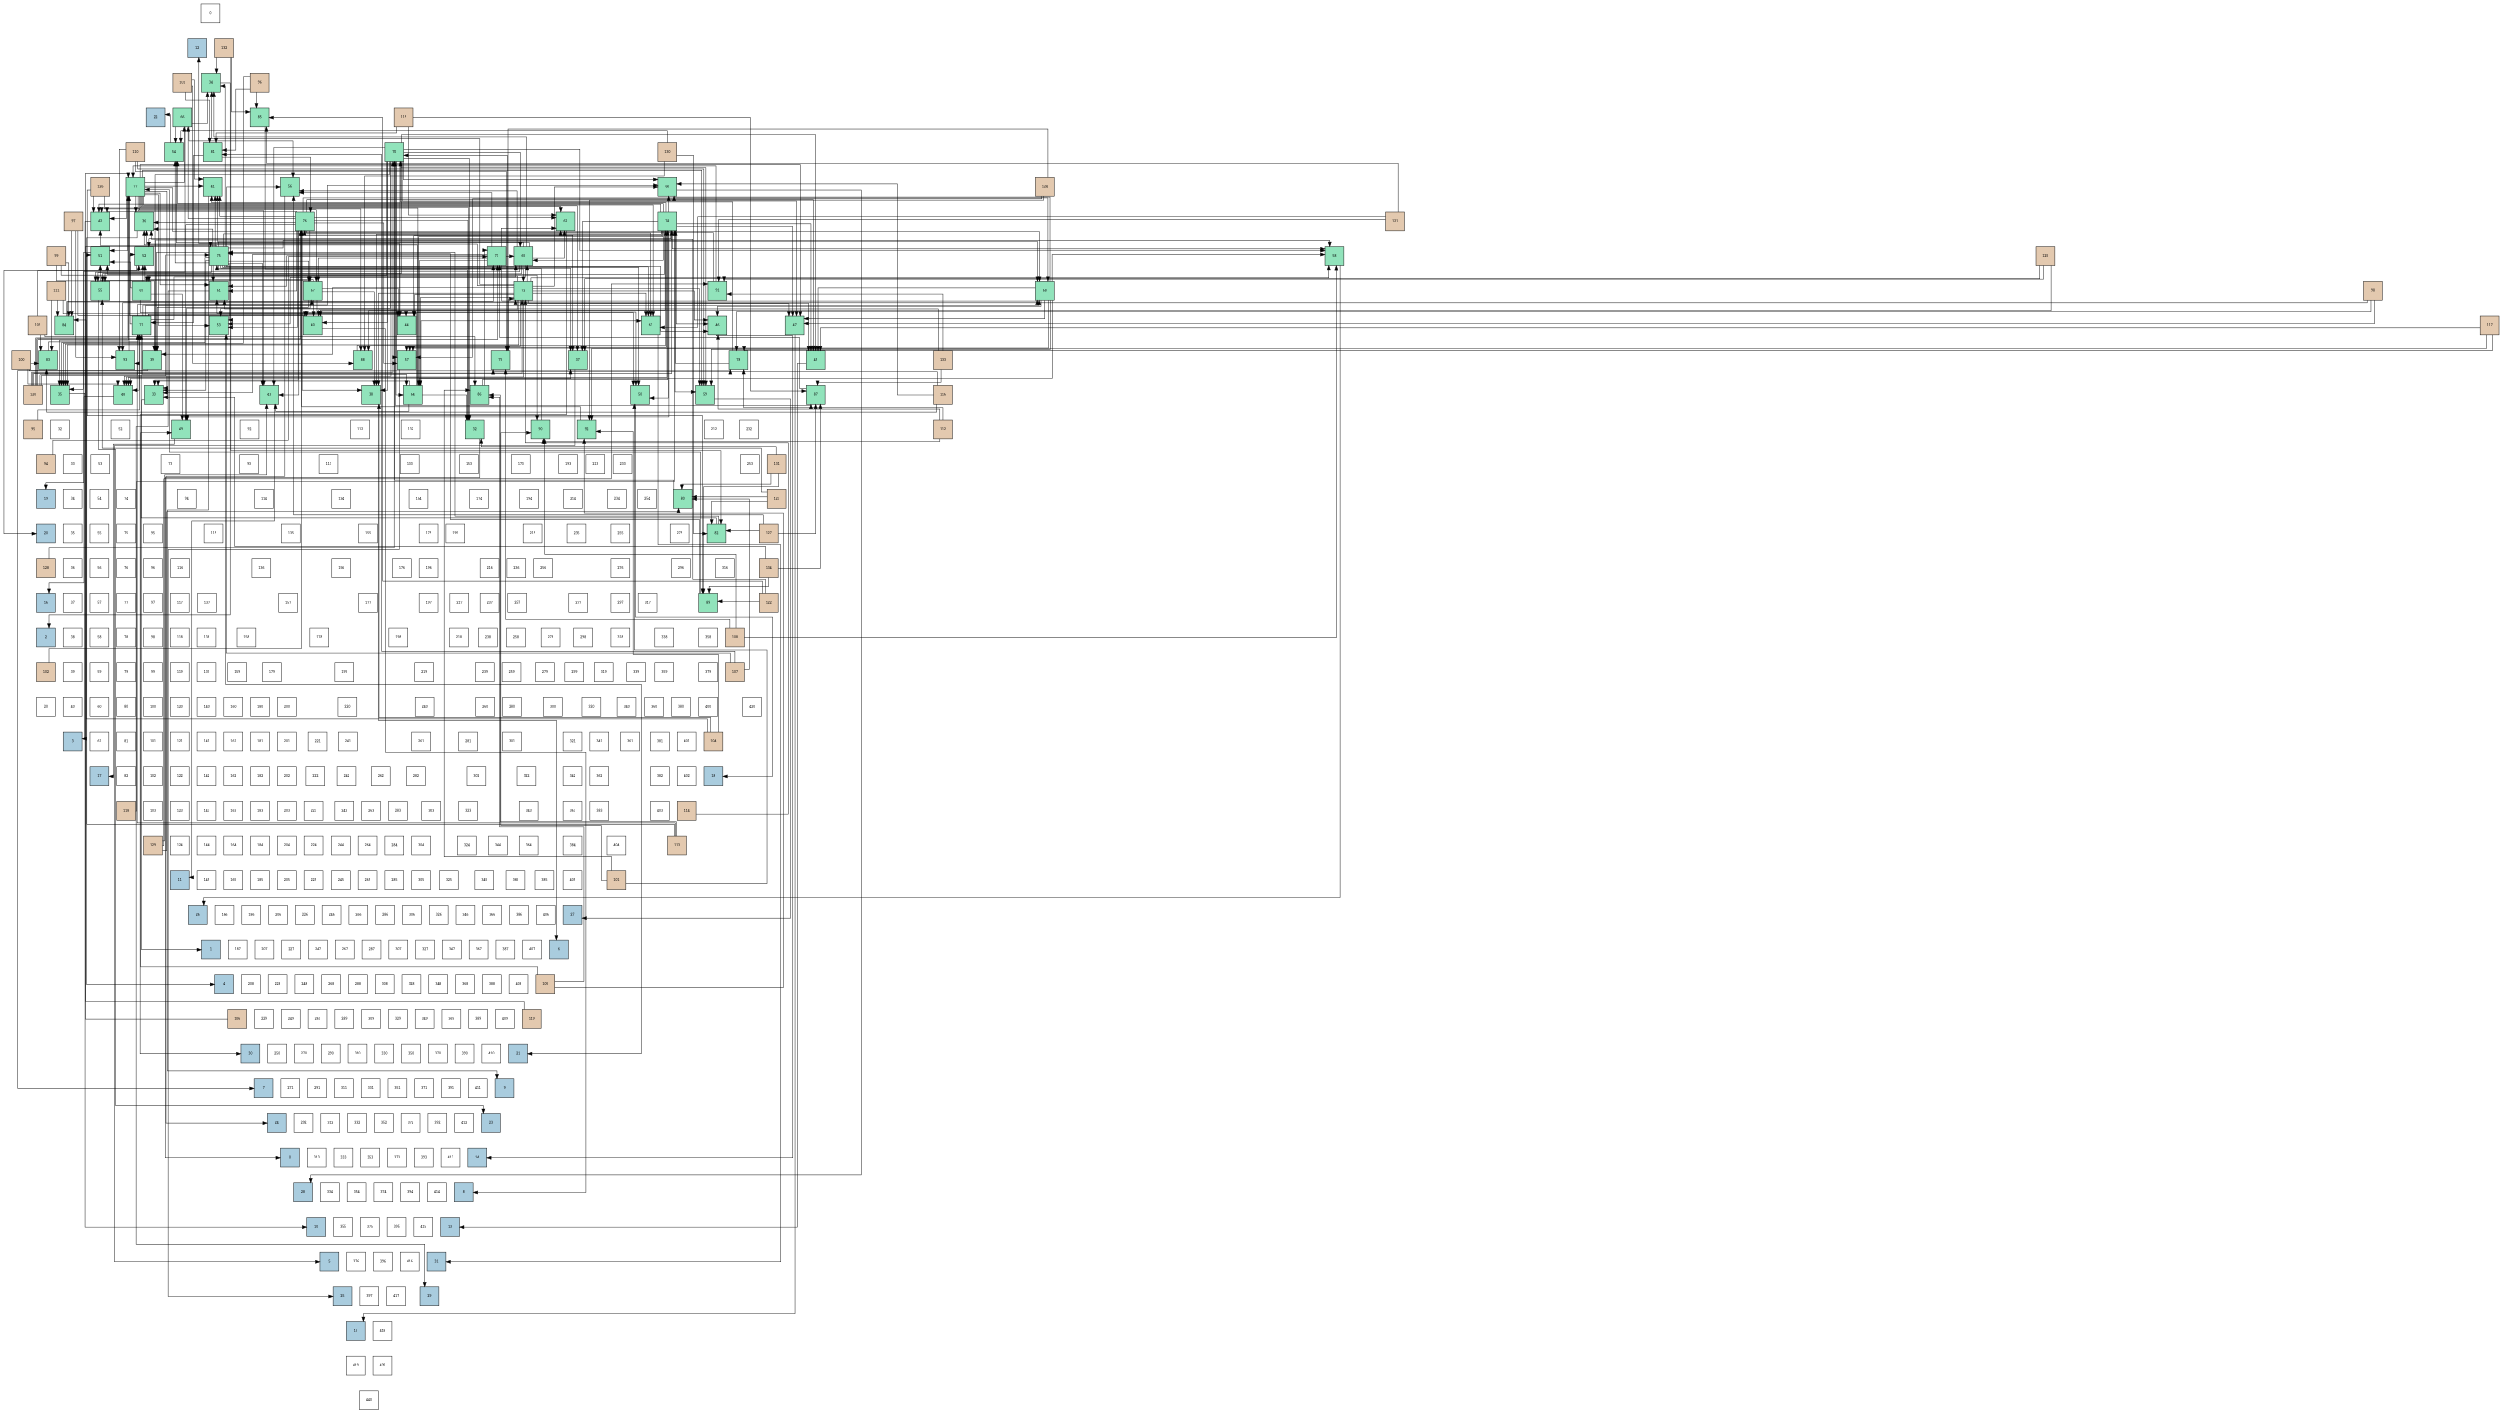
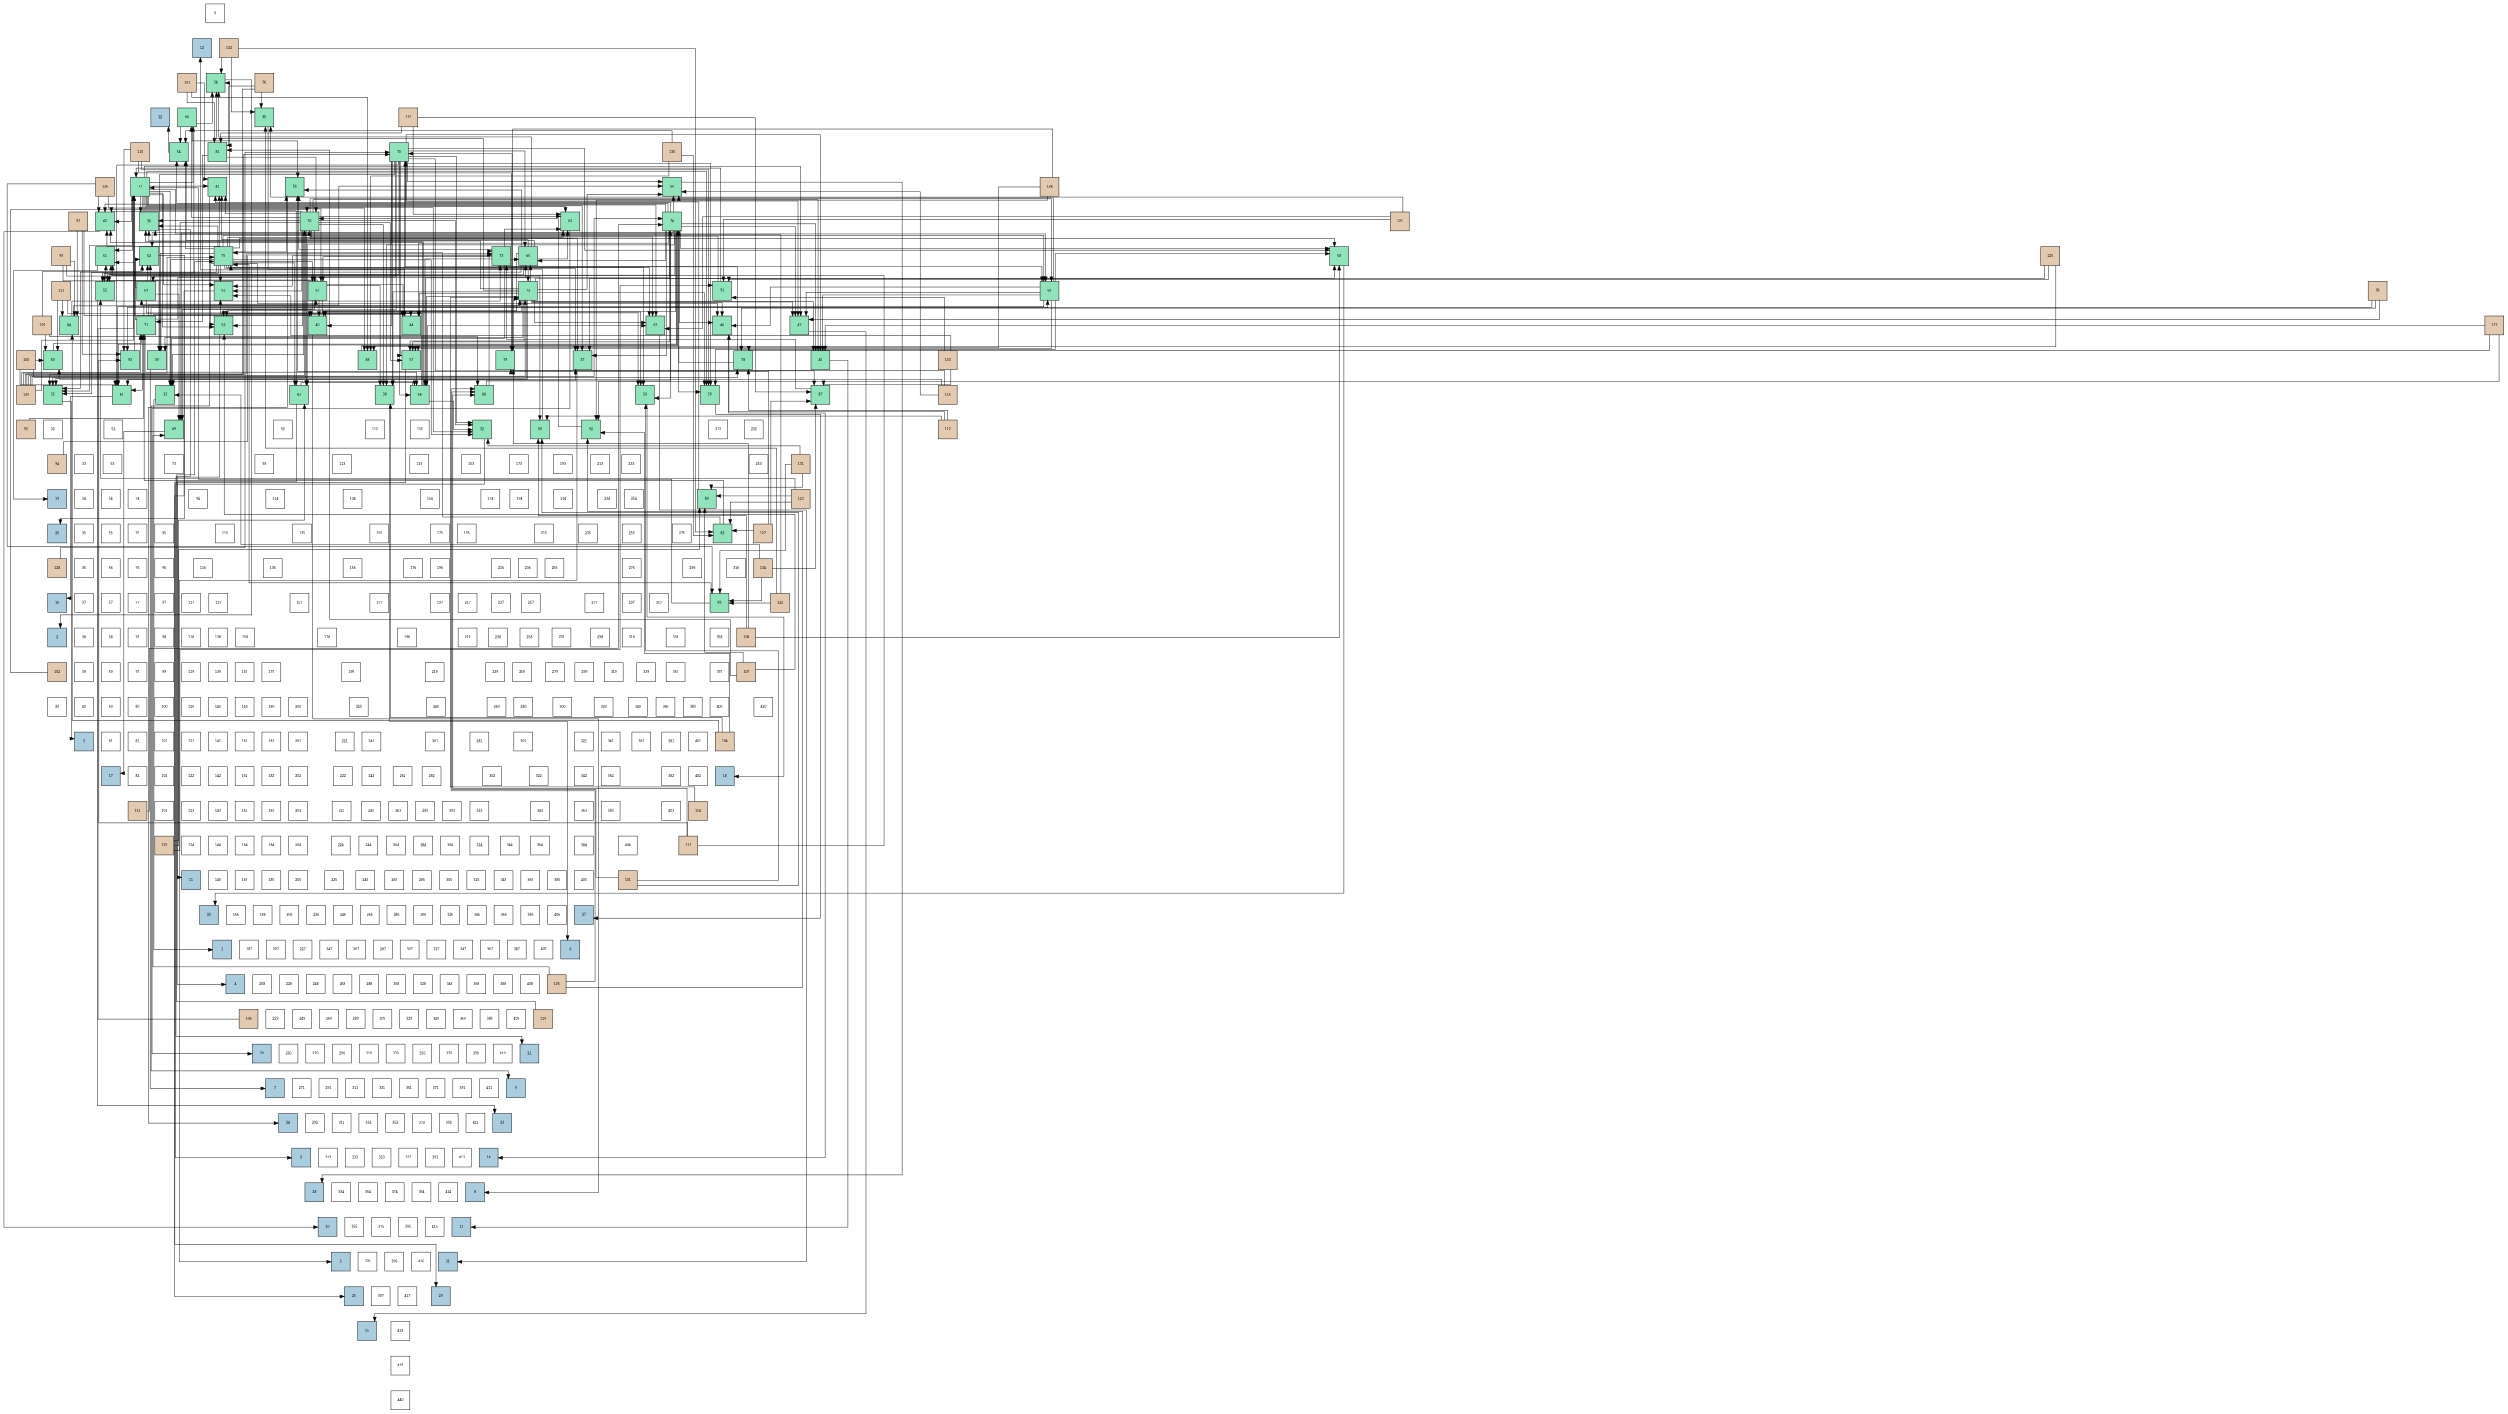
edge "64" -> "43": reversed
node "419": removed
